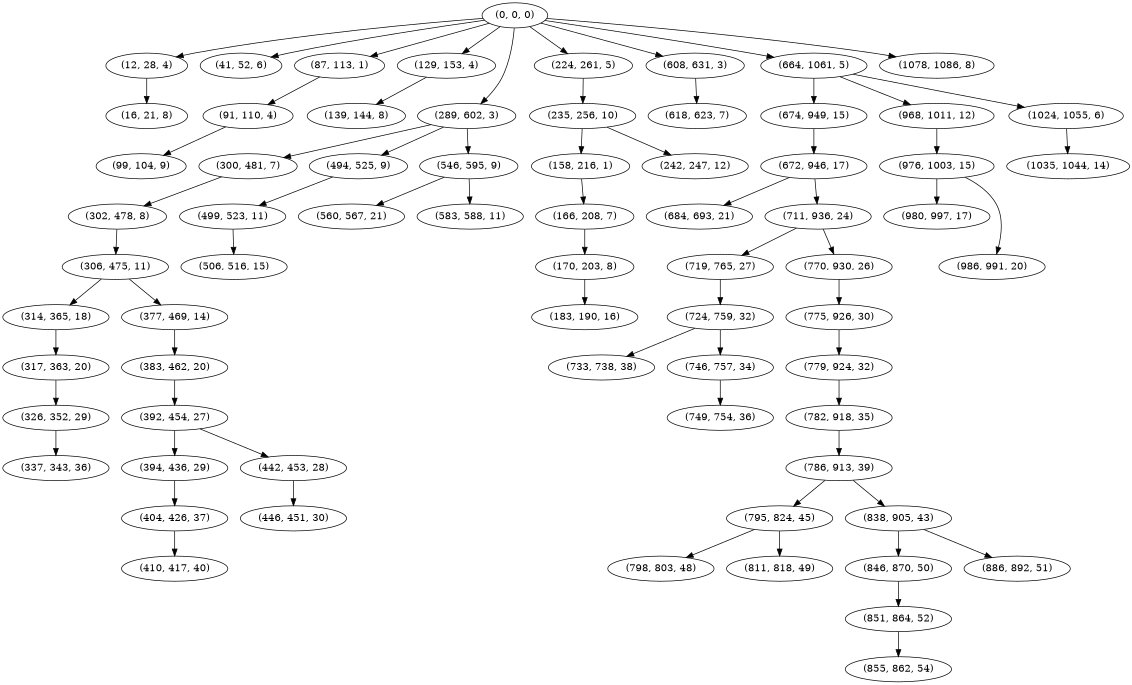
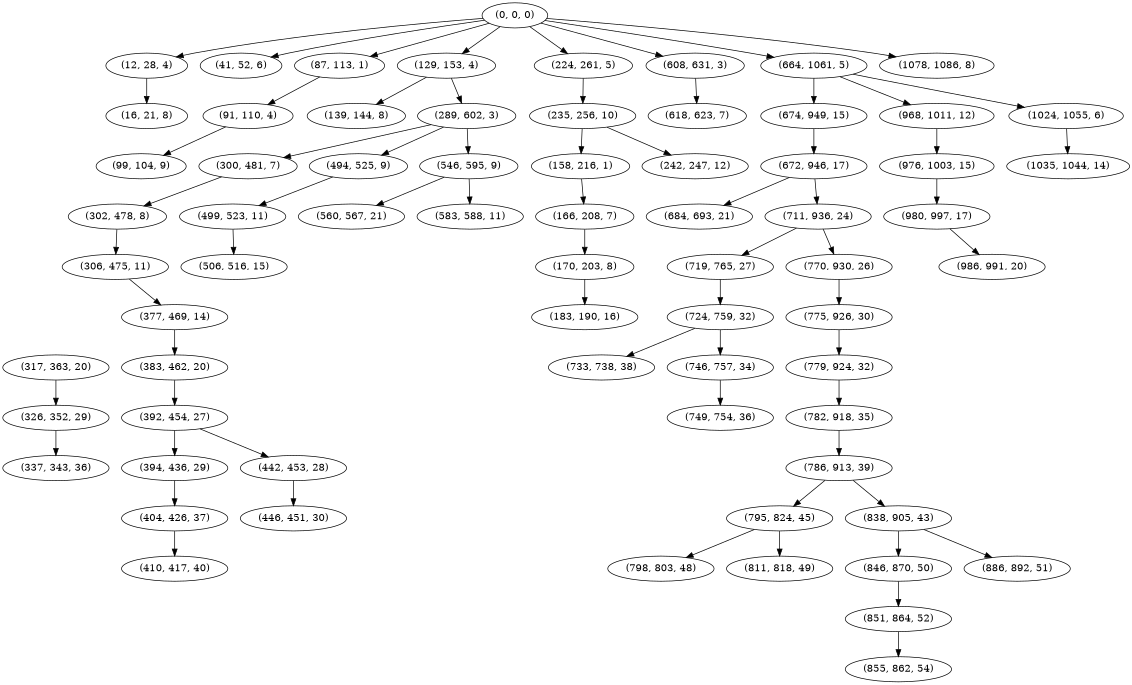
edge "(0, 0, 0)" -> "(289, 602, 3)": now "(129, 153, 4)" -> "(289, 602, 3)"
edge "(976, 1003, 15)" -> "(986, 991, 20)": now "(980, 997, 17)" -> "(986, 991, 20)"
node "(314, 365, 18)": removed
